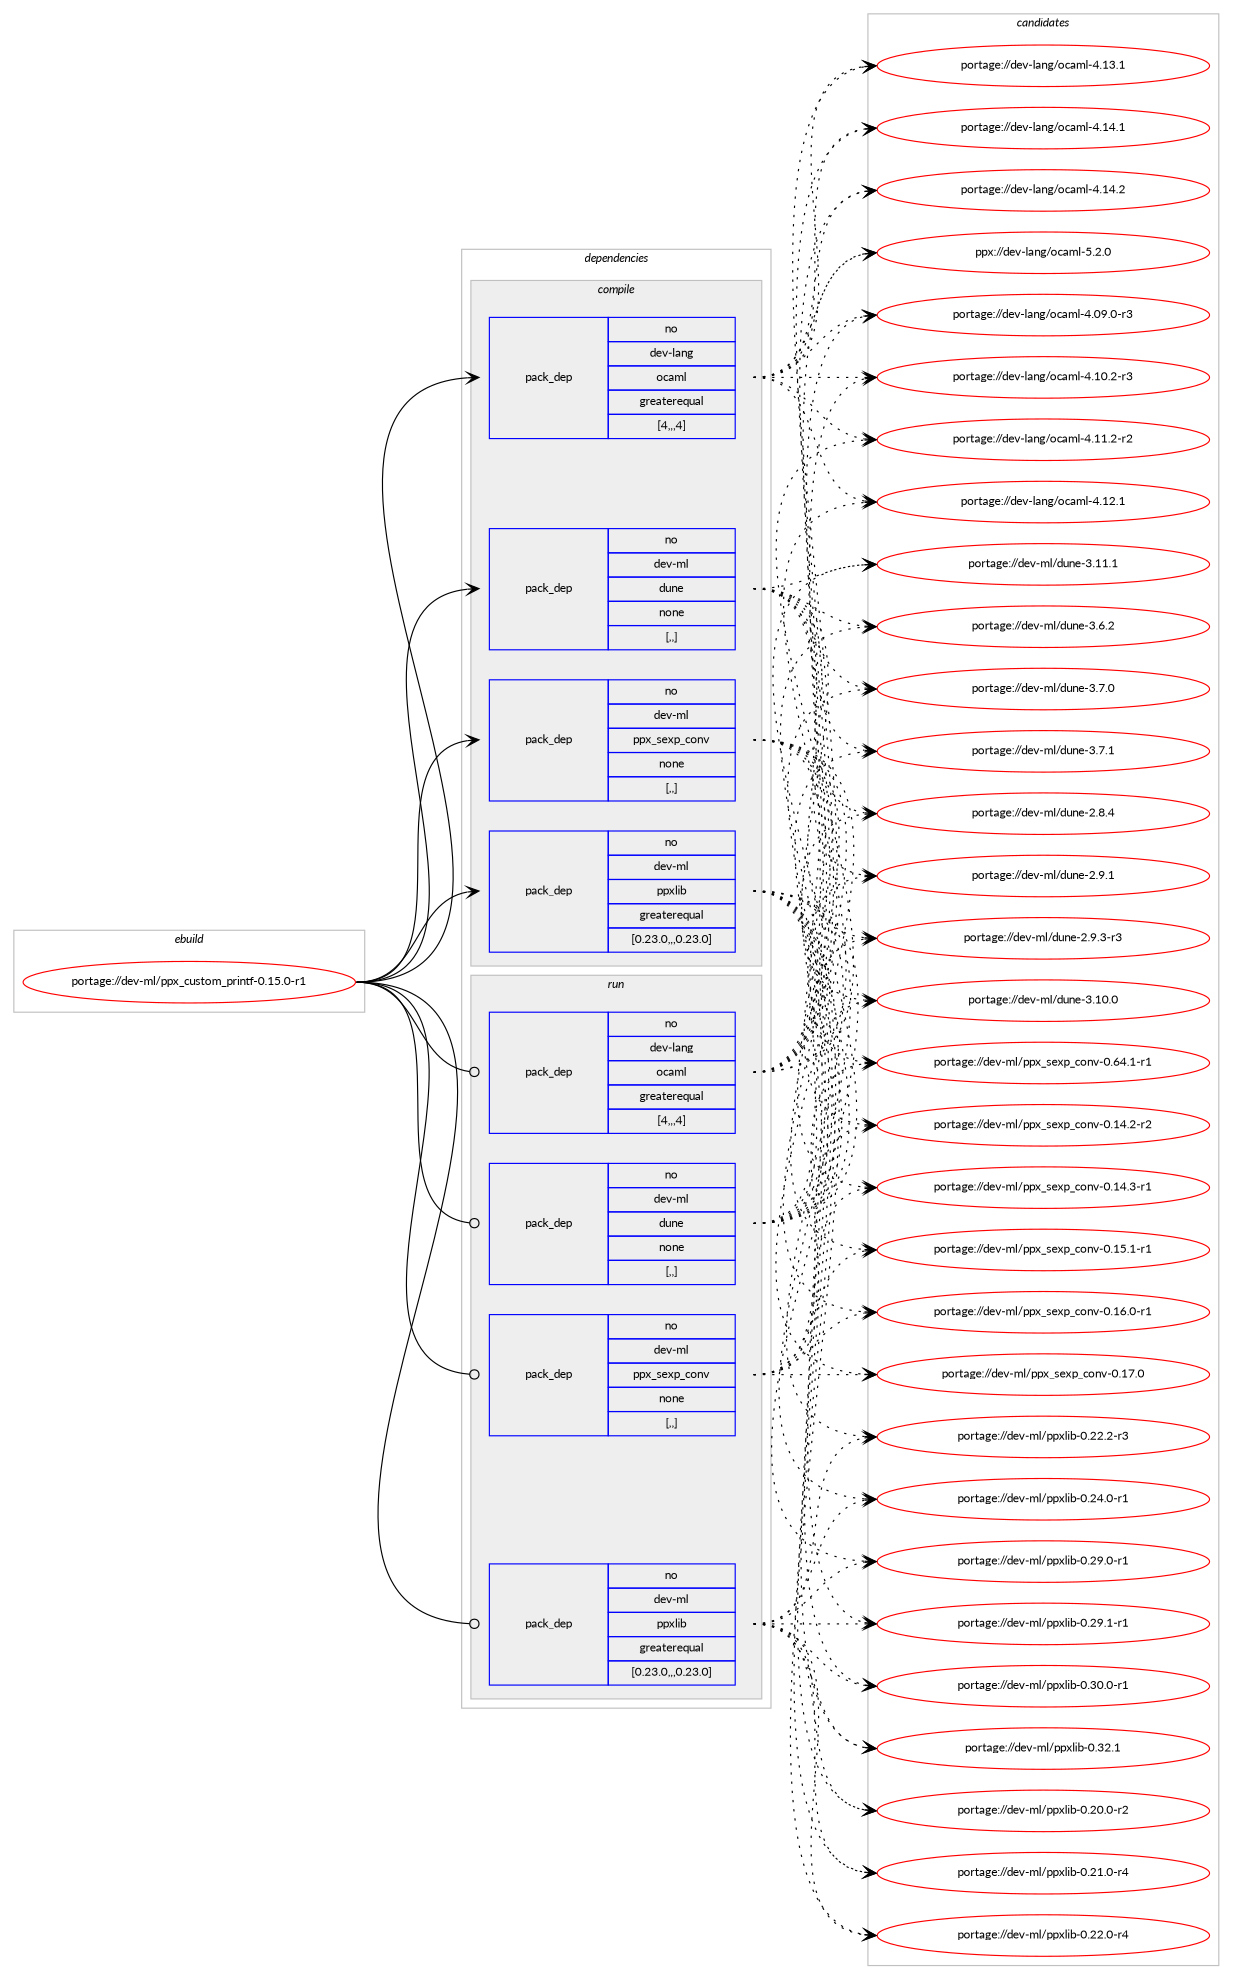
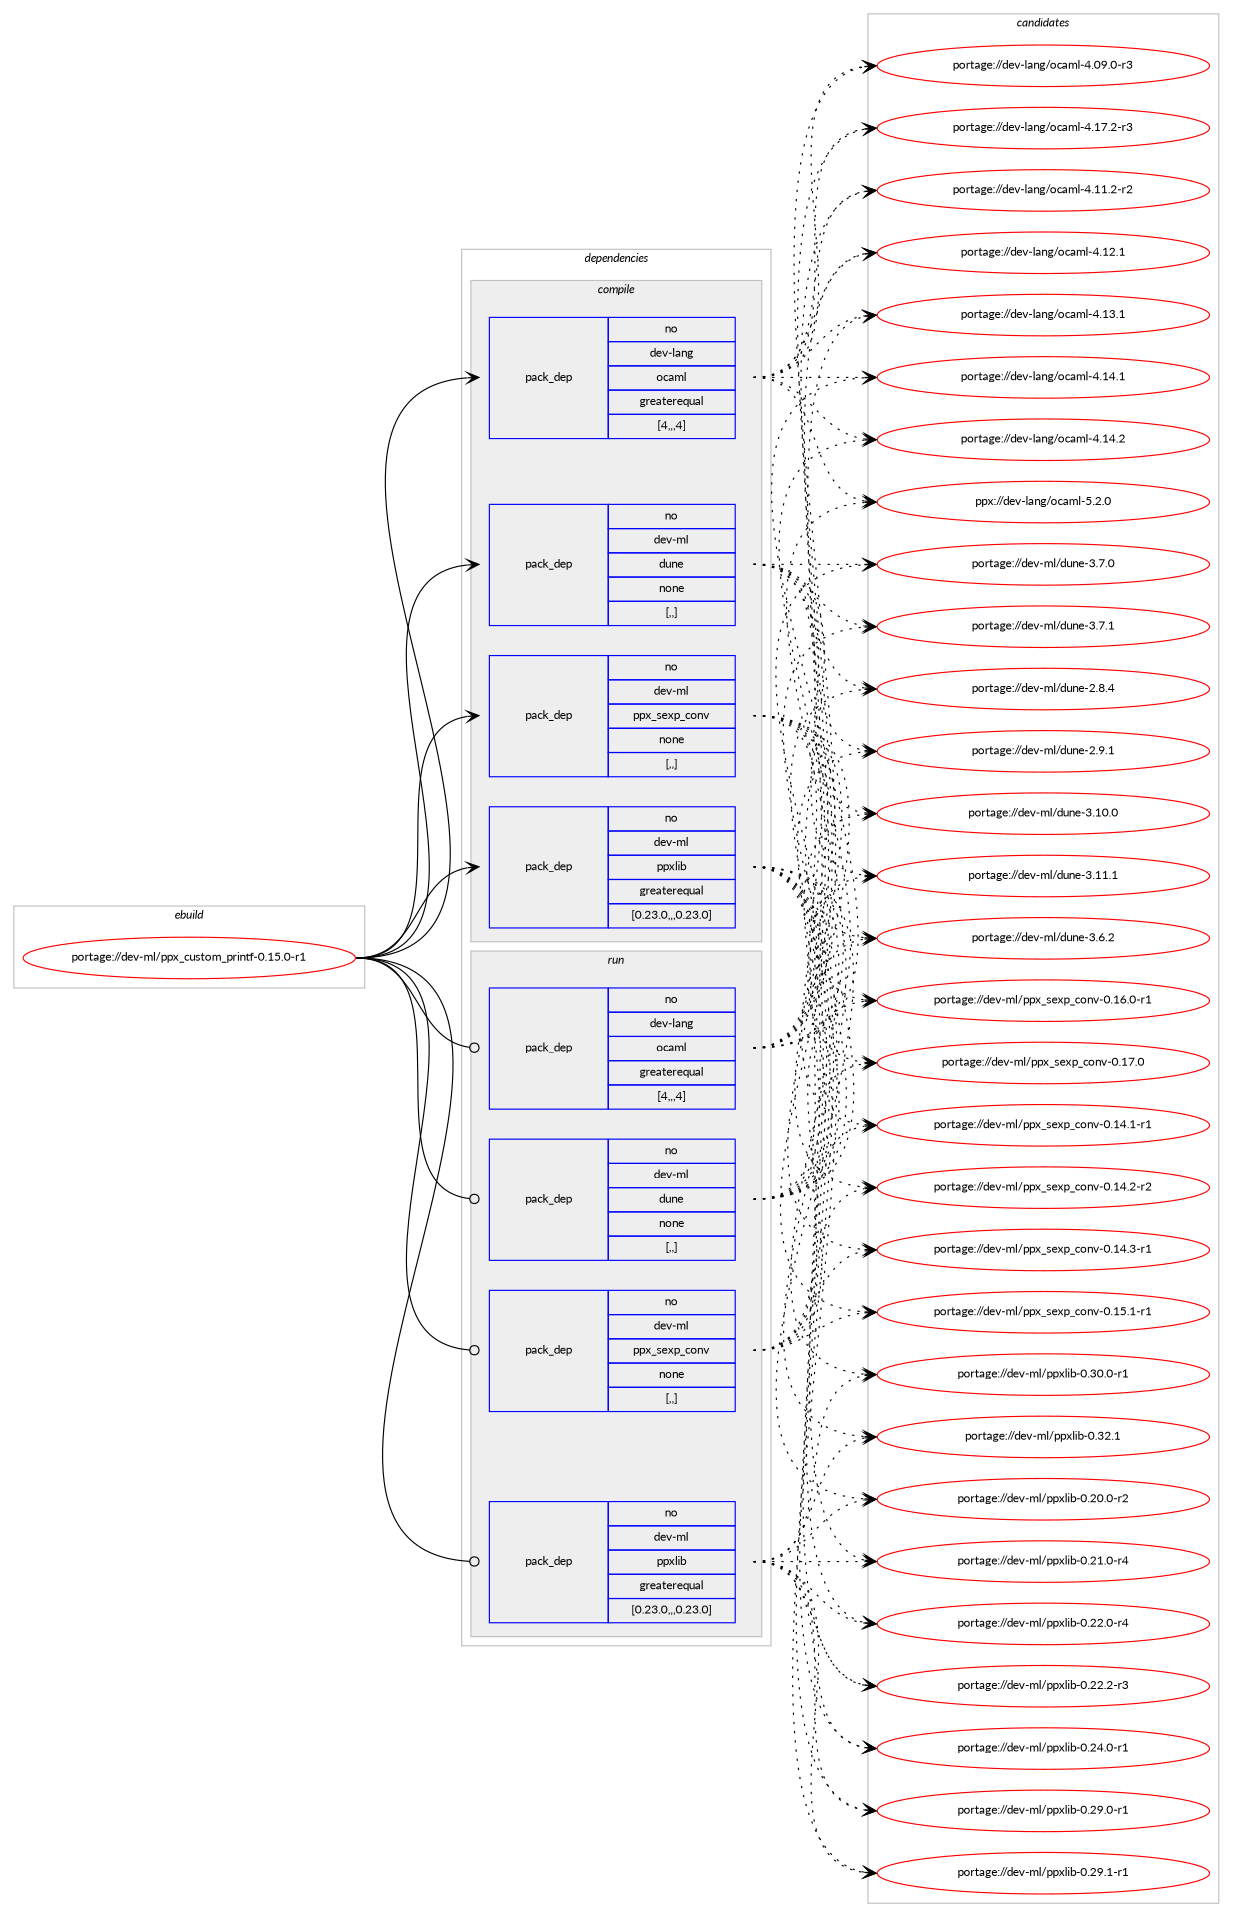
node "portage://dev-lang/ocaml-4.10.2-r3": label "portage://dev-lang/ocaml-4.10.2-r3" -> "portage://dev-lang/ocaml-4.17.2-r3"
node "portage://dev-ml/dune-2.9.3-r3": removed
node "portage://dev-ml/ppx_sexp_conv-0.64.1-r1": label "portage://dev-ml/ppx_sexp_conv-0.64.1-r1" -> "portage://dev-ml/ppx_sexp_conv-0.14.1-r1"
